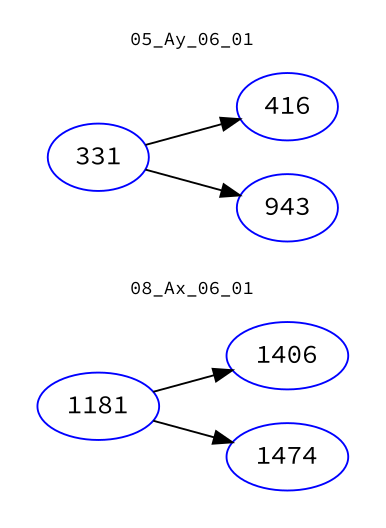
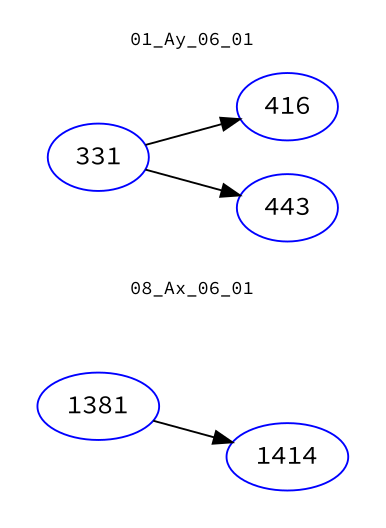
cluster "05_Ay_06_01": label "05_Ay_06_01" -> "01_Ay_06_01"
node "943": label "943" -> "443"
node "1406": removed
node "1181": label "1181" -> "1381"
node "1474": label "1474" -> "1414"
